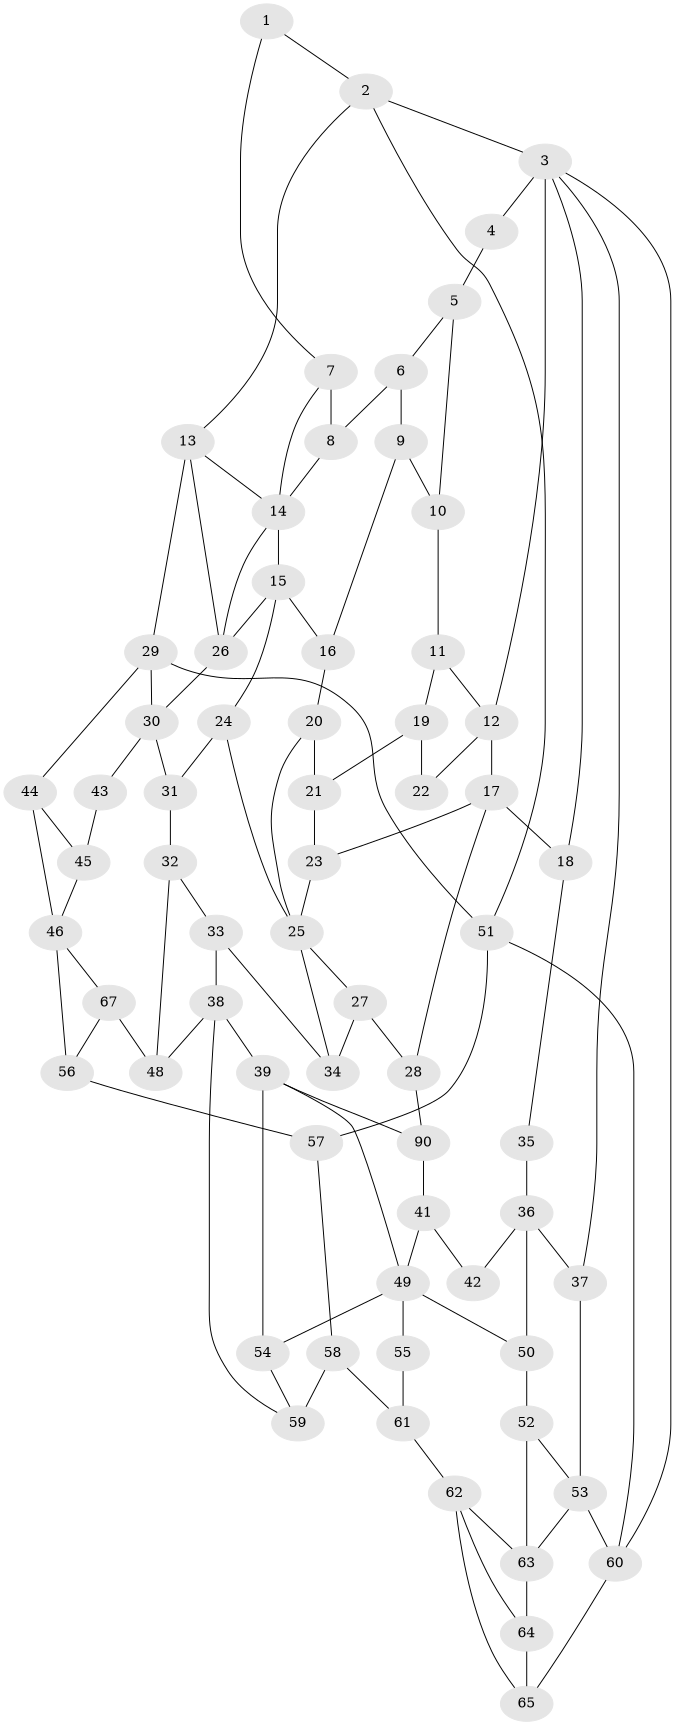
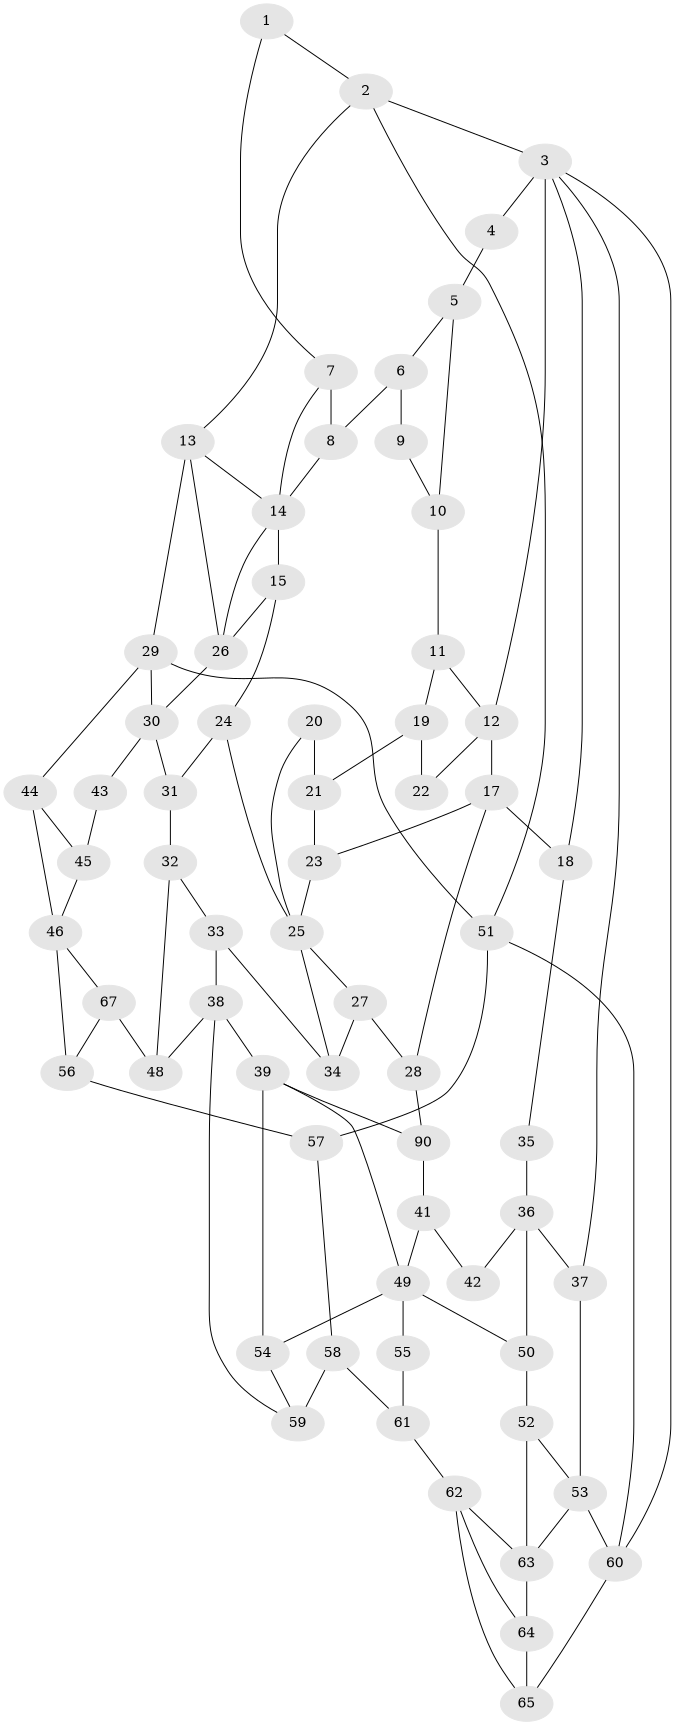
node "16": removed
